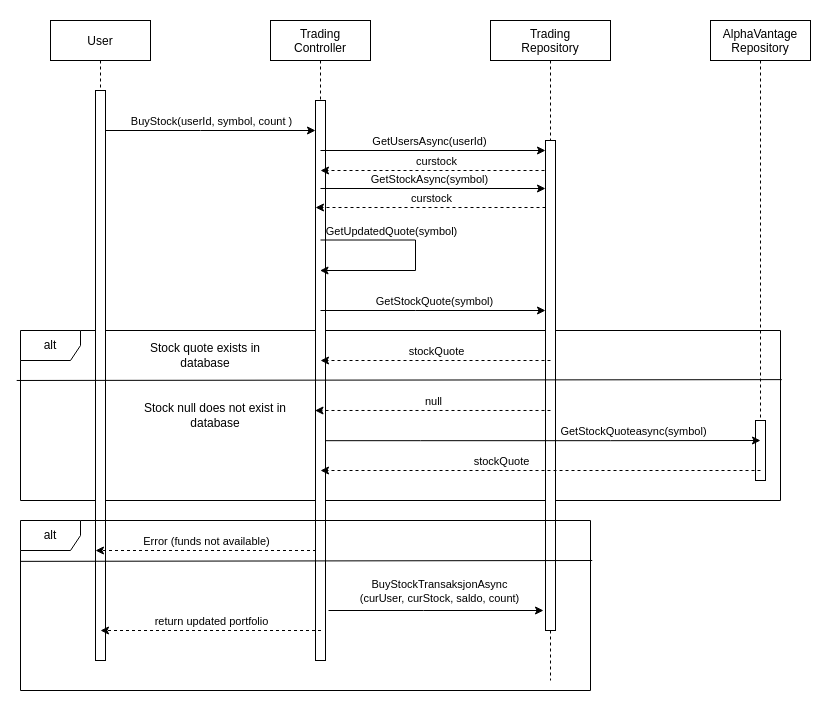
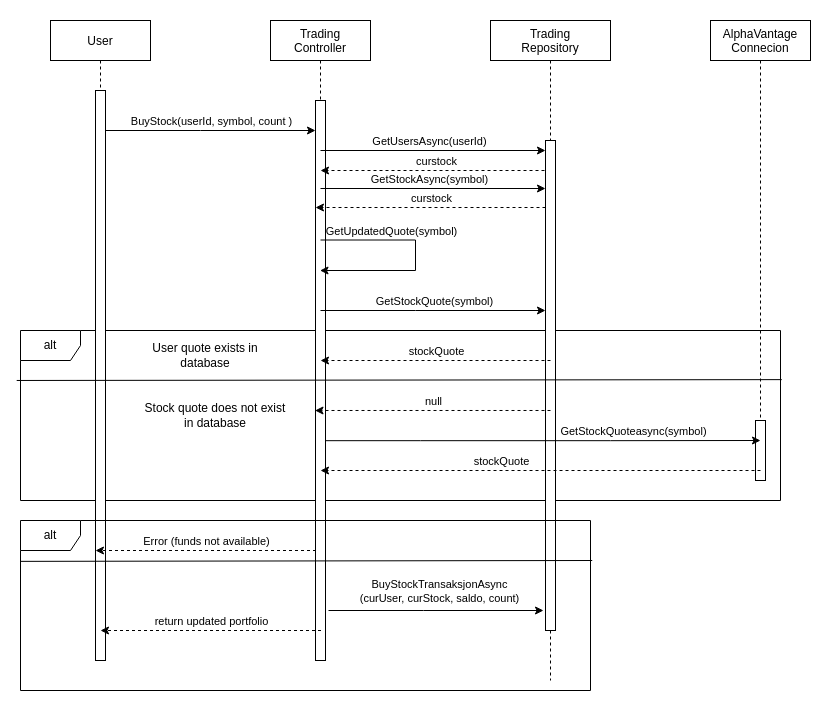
node "AlphaVantage Repository": label "AlphaVantage Repository" -> "AlphaVantage Connecion"
node "Stock quote exists in database": label "Stock quote exists in database" -> "User quote exists in database"
node "Stock null does not exist in database": label "Stock null does not exist in database" -> "Stock quote does not exist in database"
